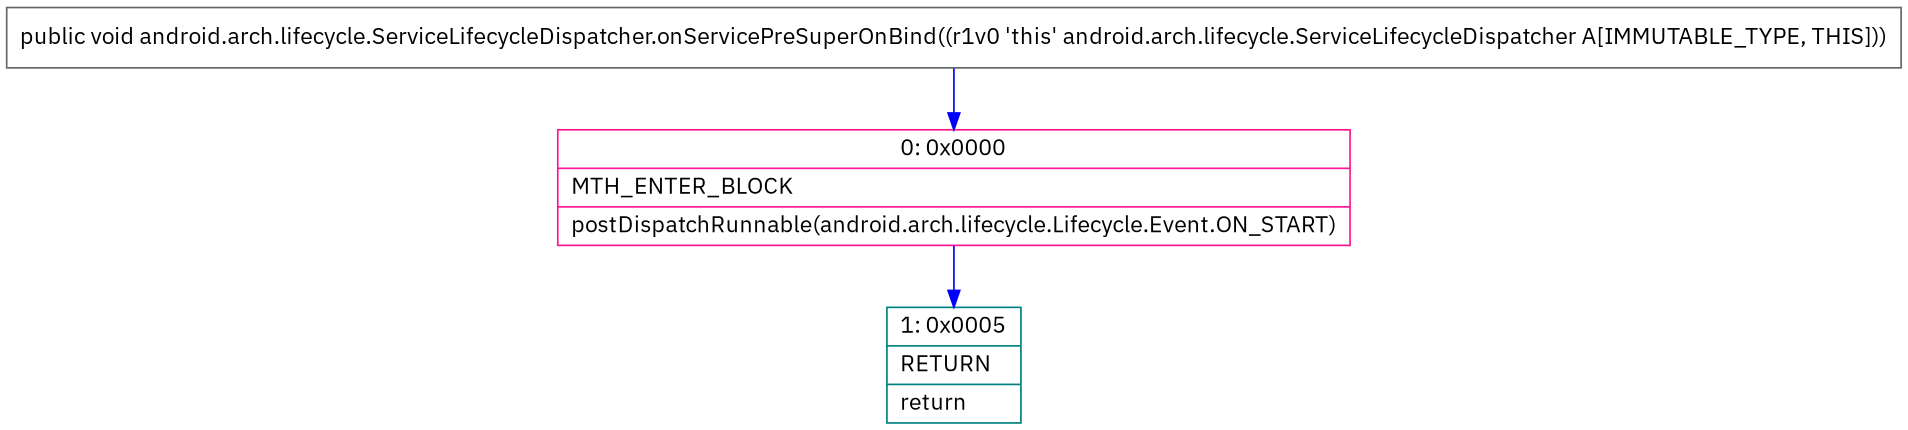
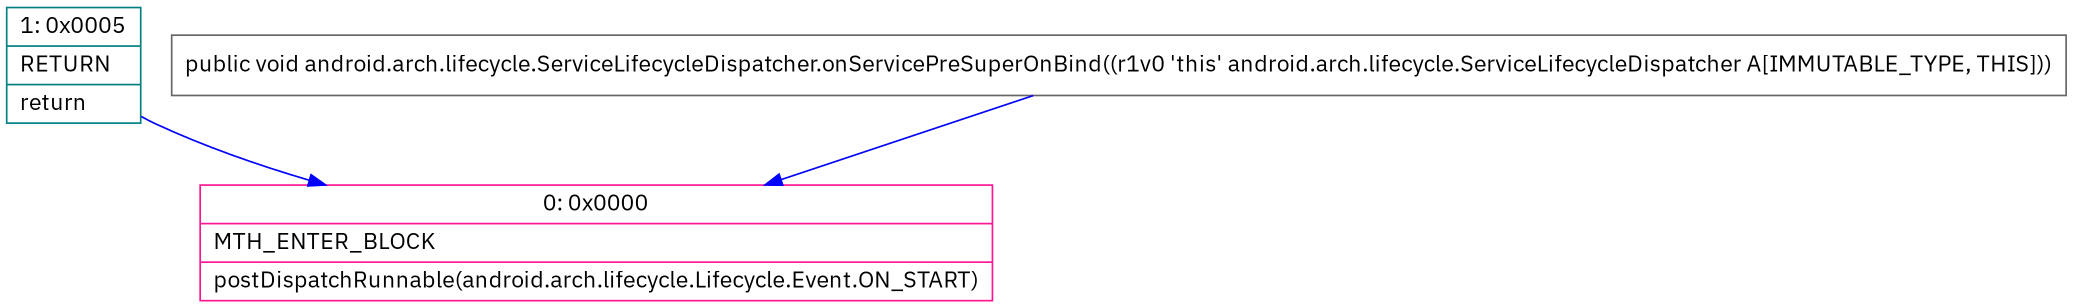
edge "0: 0x0000" -> "1: 0x0005": reversed
